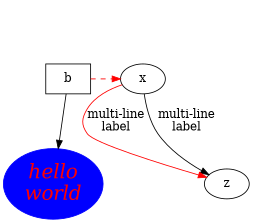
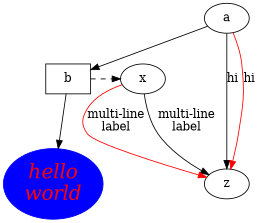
node "a": added
edge "b" -> "x": color red -> black
